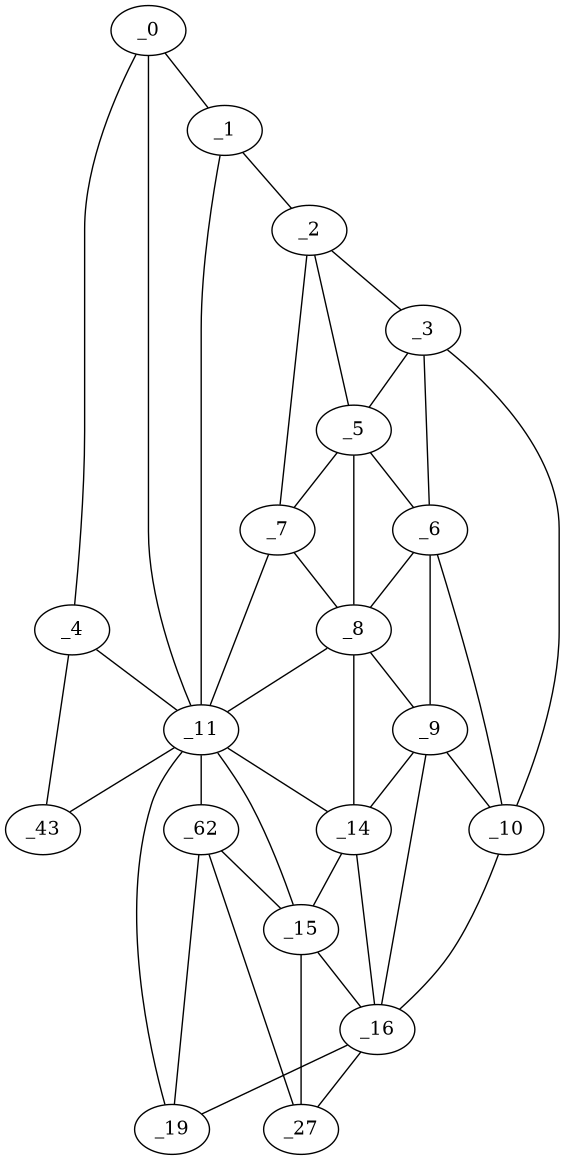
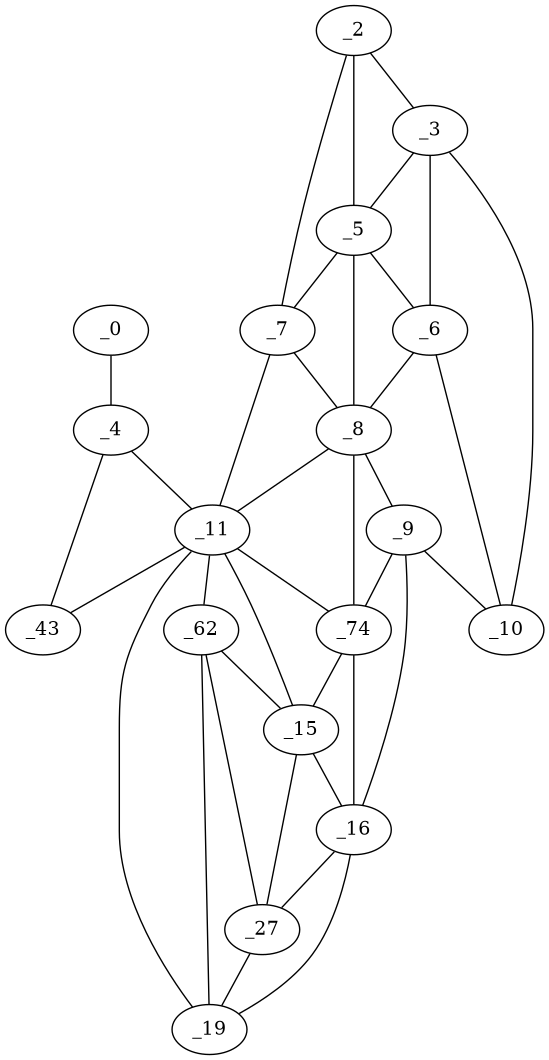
node "_1": removed
edge "_0" -- "_11": removed
edge "_6" -- "_9": removed
node "_14": label "_14" -> "_74"
edge "_10" -- "_16": removed
edge "_27" -- "_19": added
